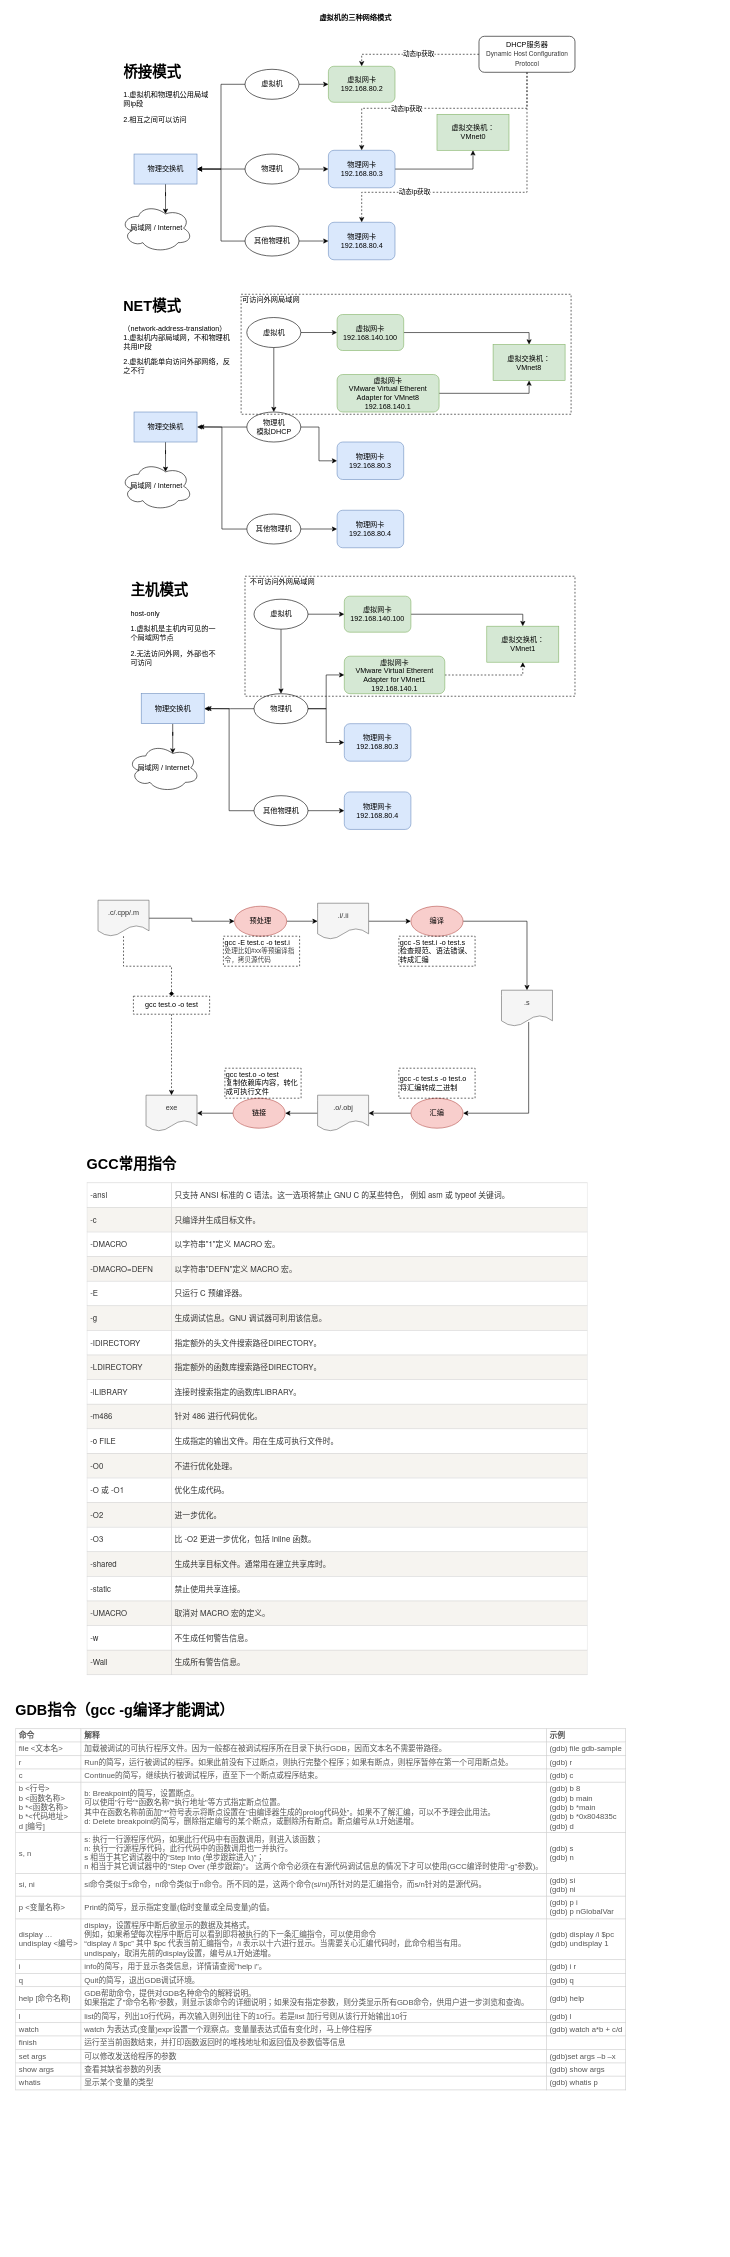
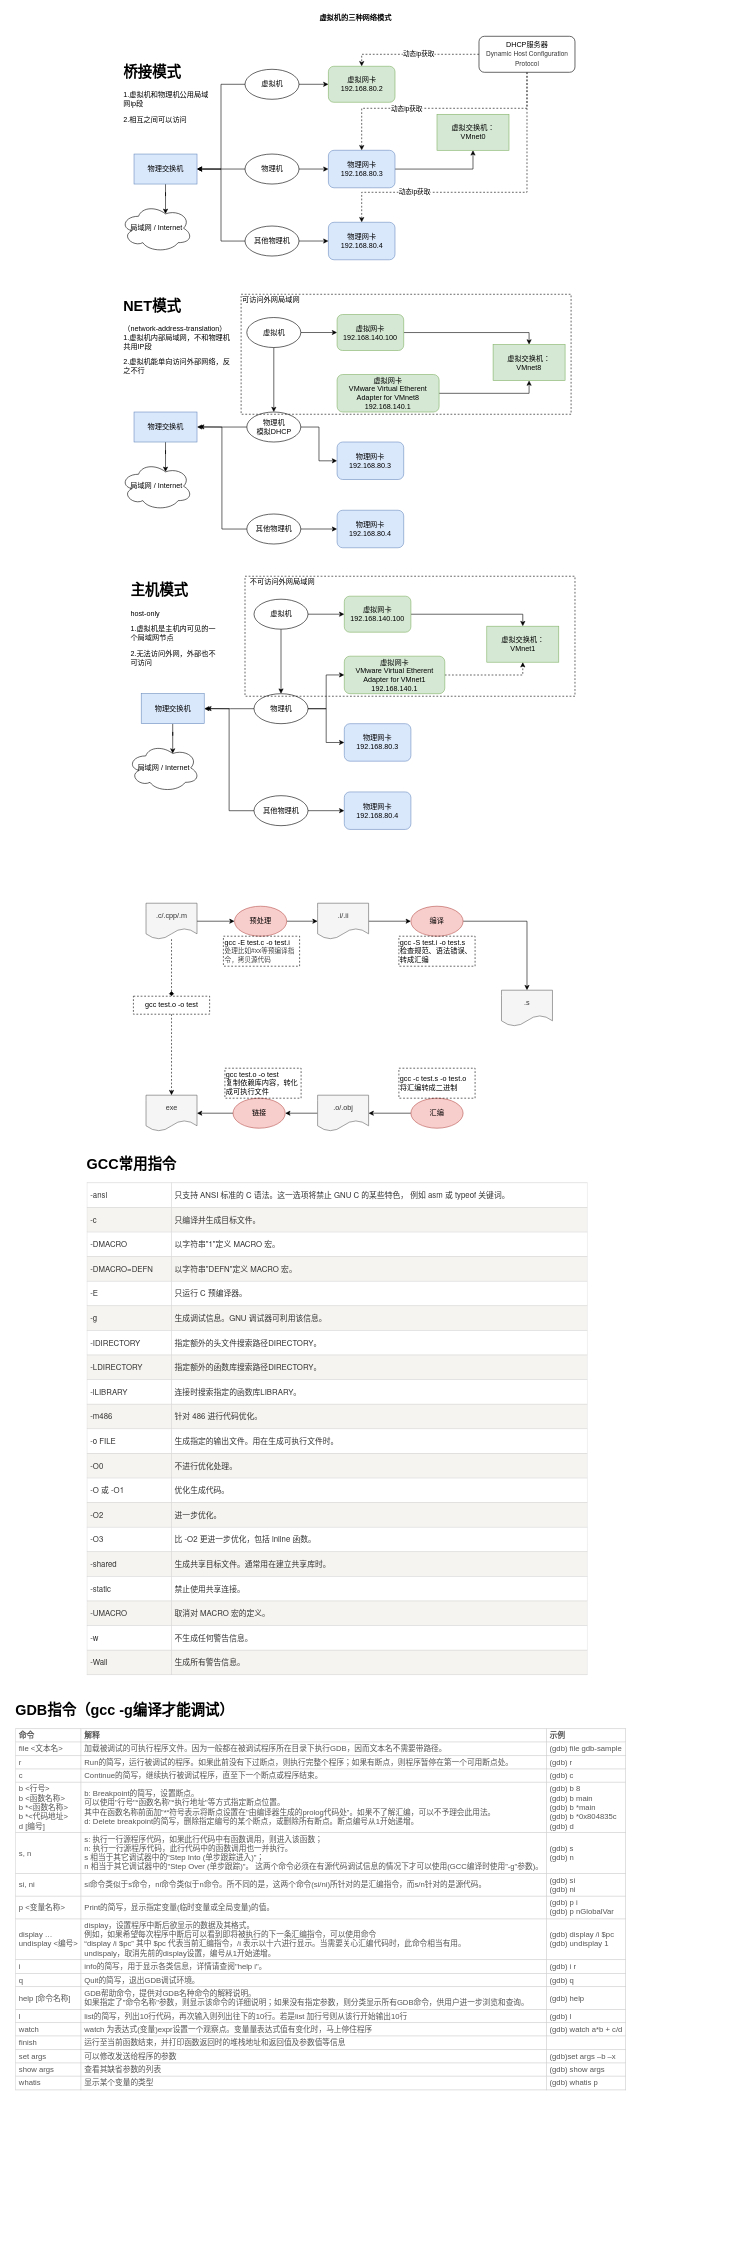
node ".c/.cpp/.m": moved (123, 918) -> (171, 921)
edge ".s" -> "汇编": removed
